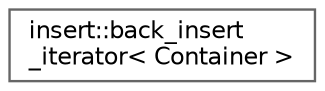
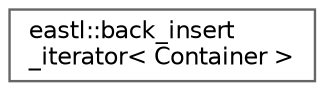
node "insert::back_insert _iterator< Container >": label "insert::back_insert _iterator< Container >" -> "eastl::back_insert _iterator< Container >"
